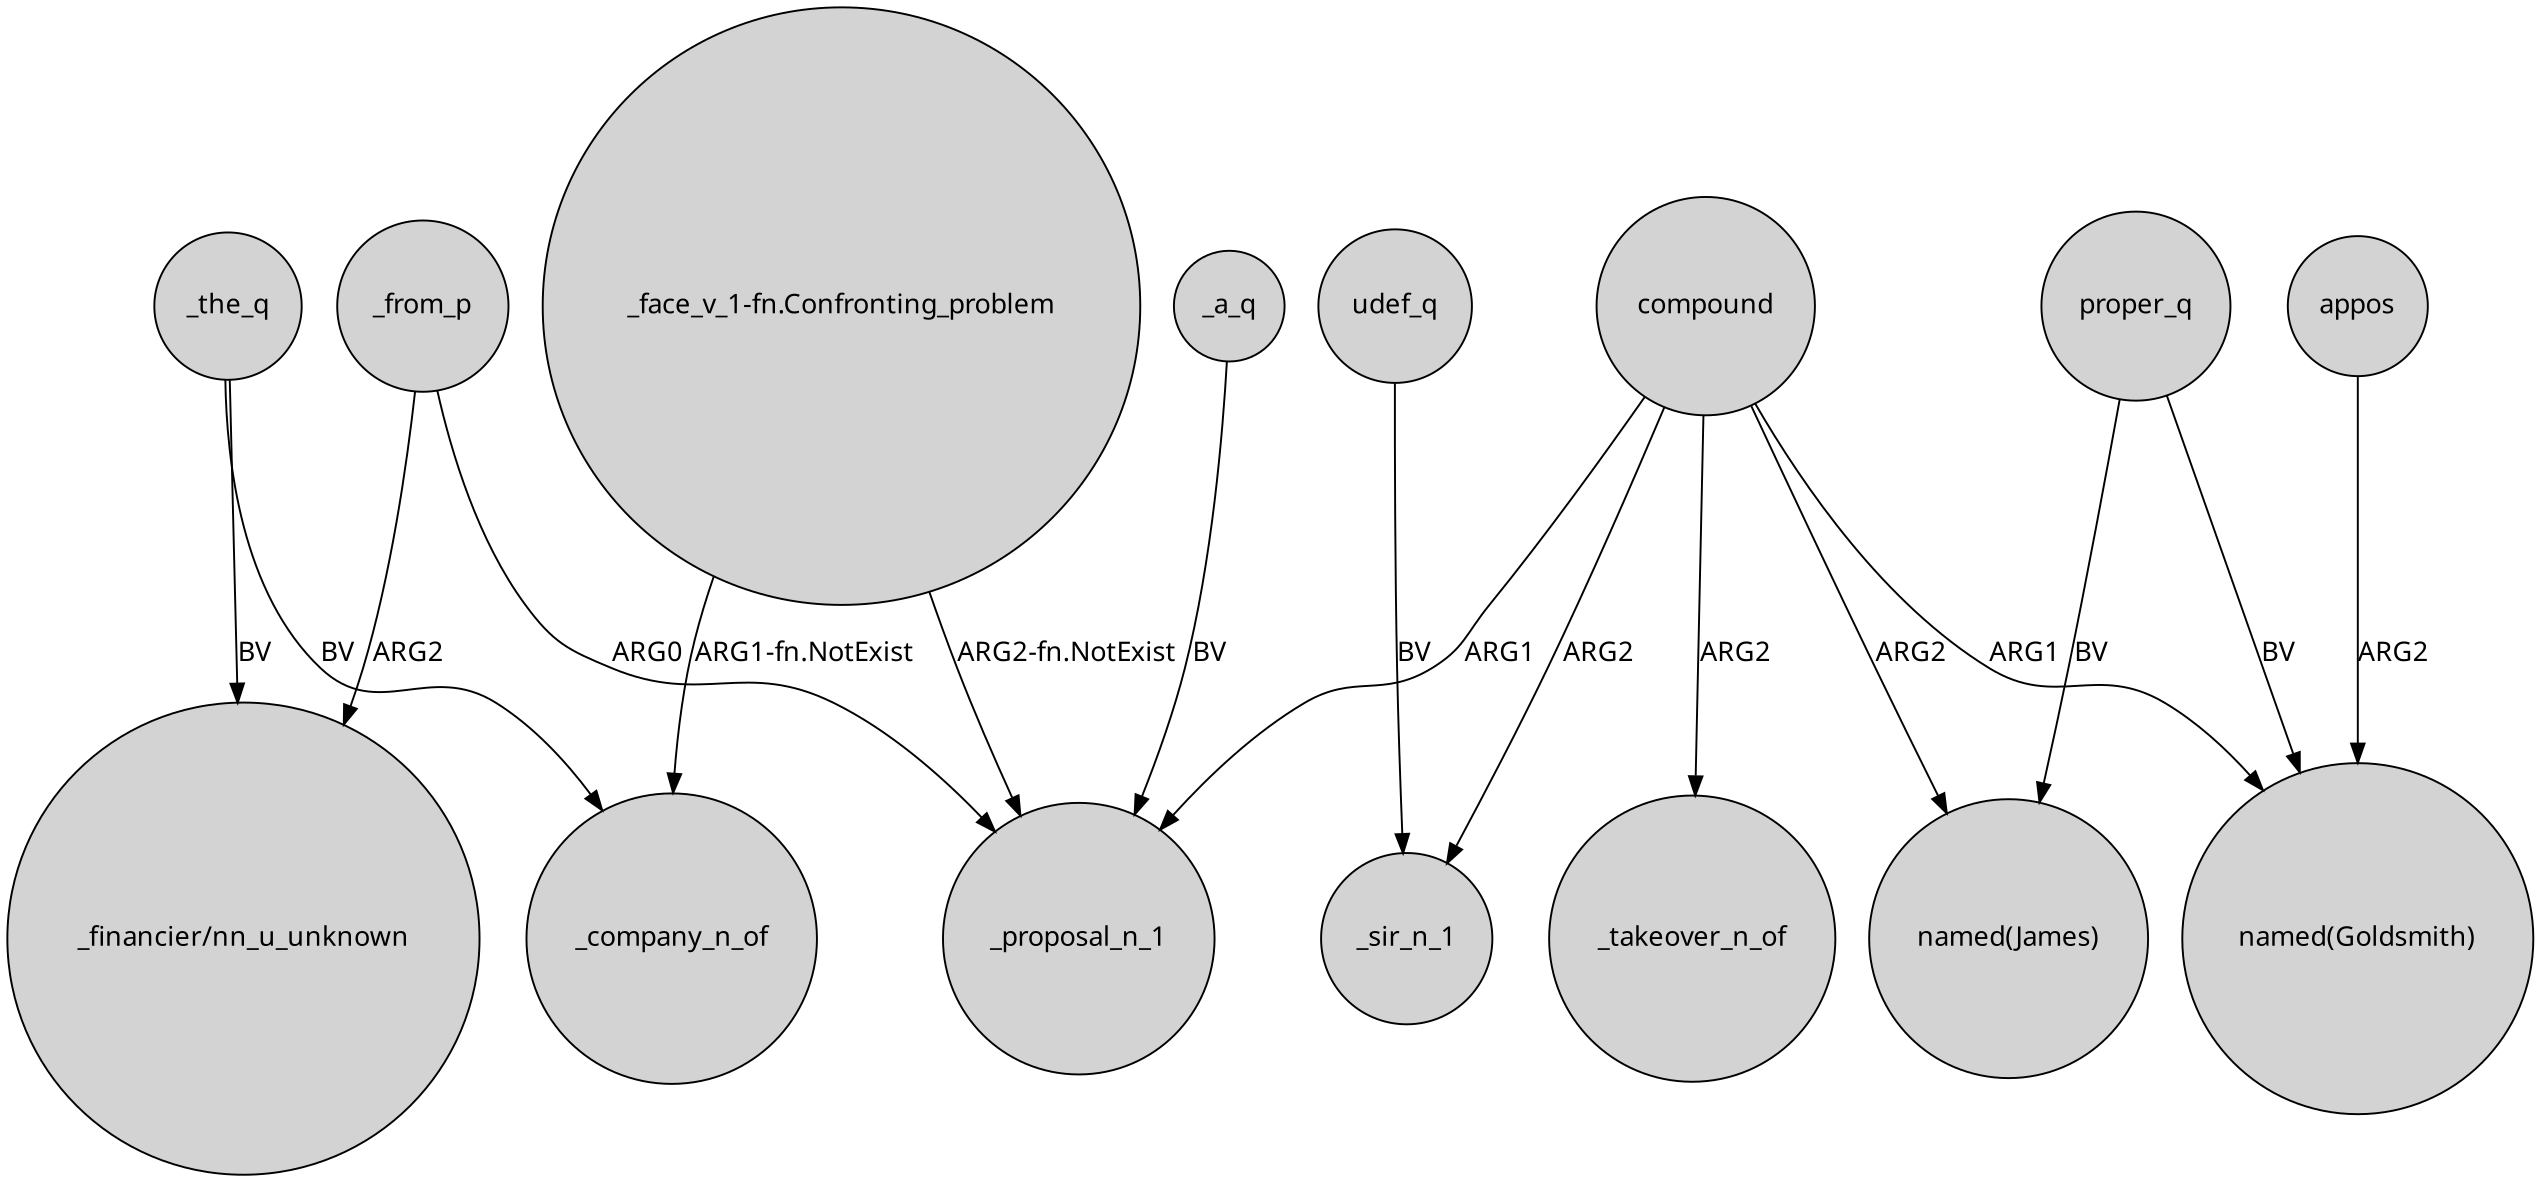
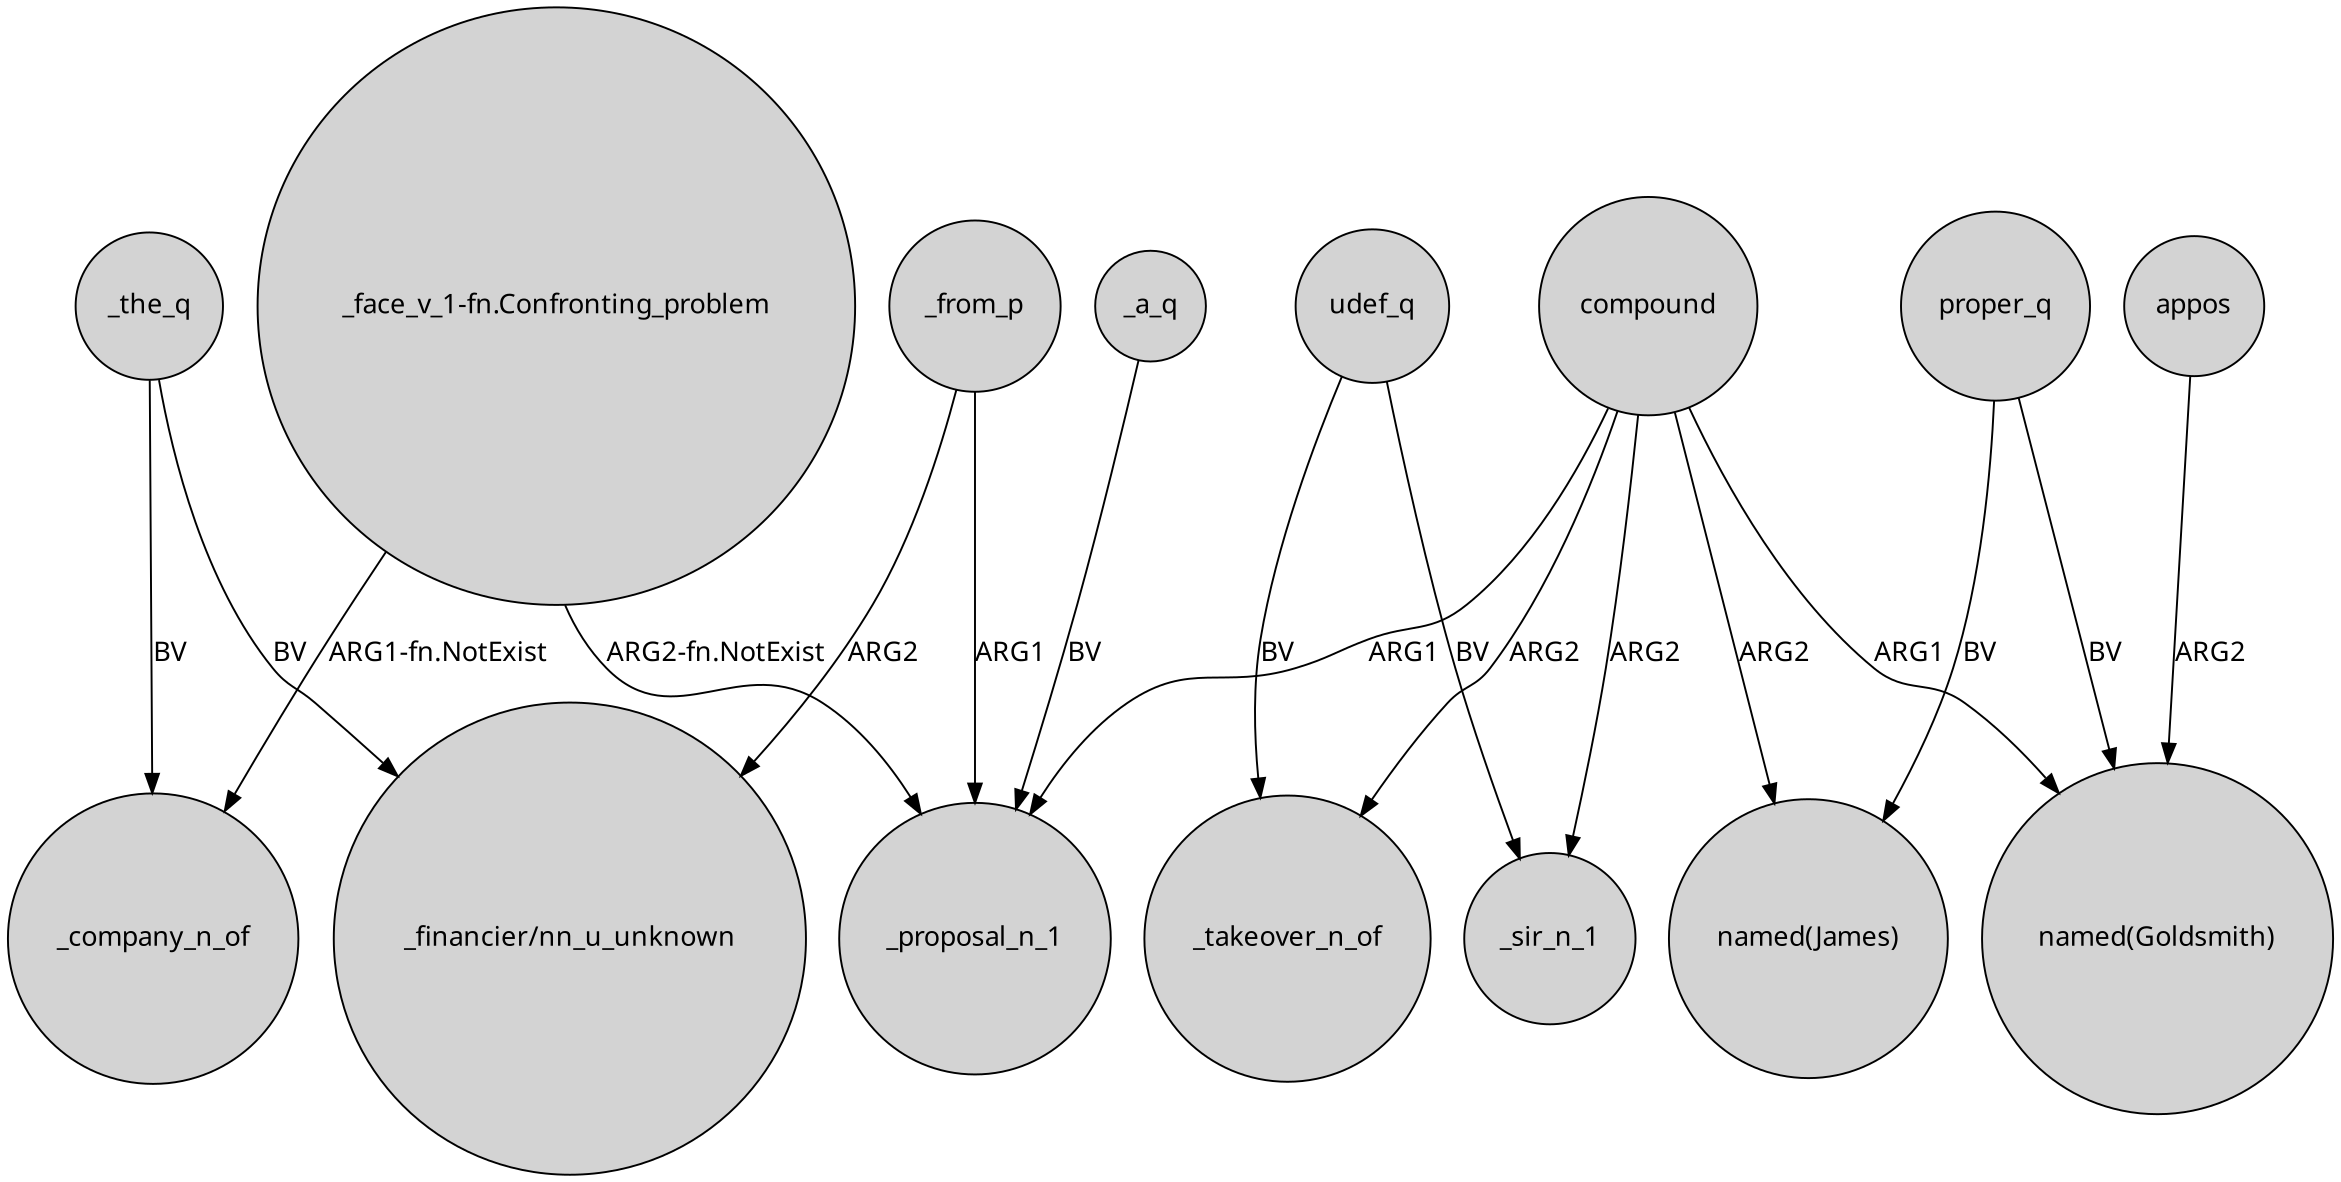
edge "udef_q" -> "_takeover_n_of": added, label "BV"
edge "_from_p" -> "_proposal_n_1": label "ARG0" -> "ARG1"
